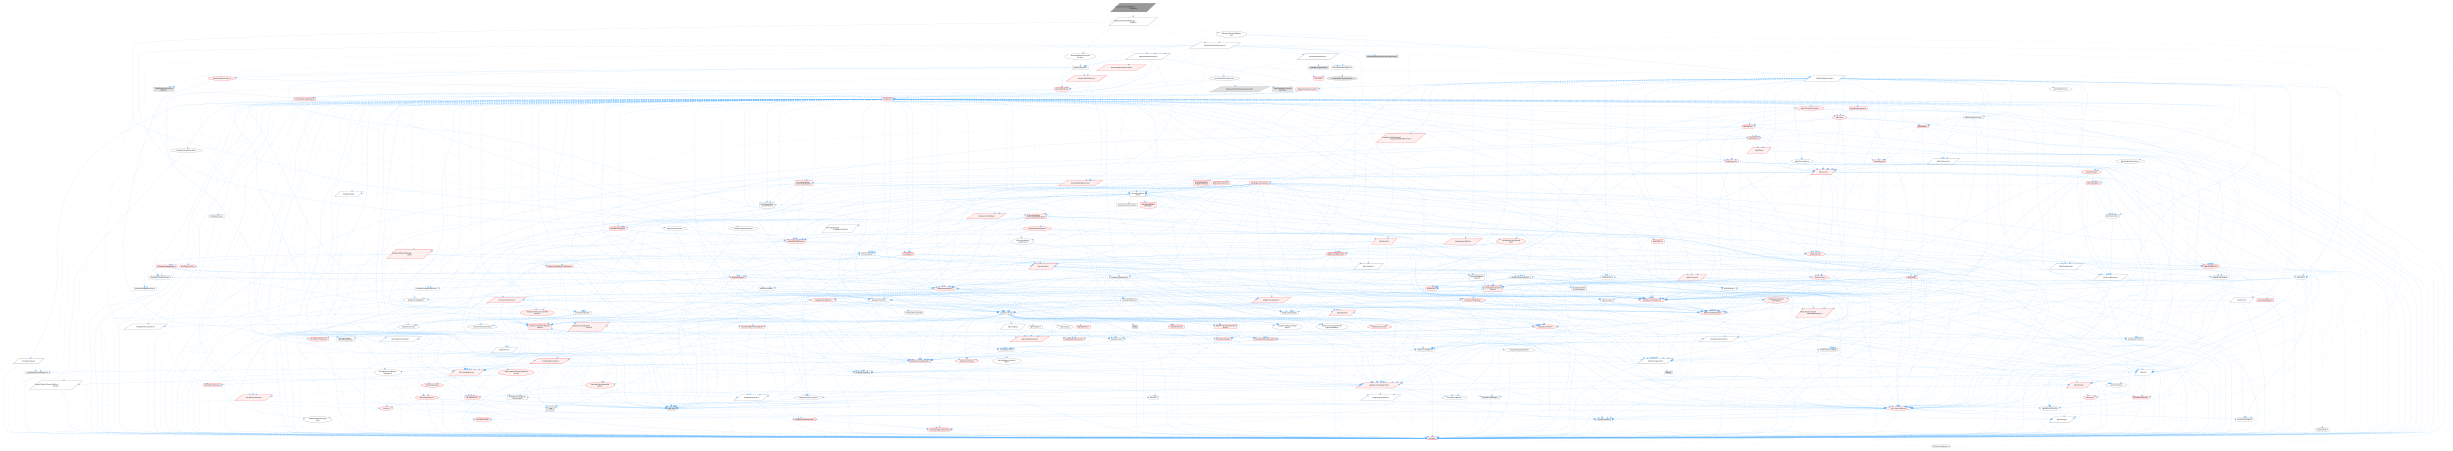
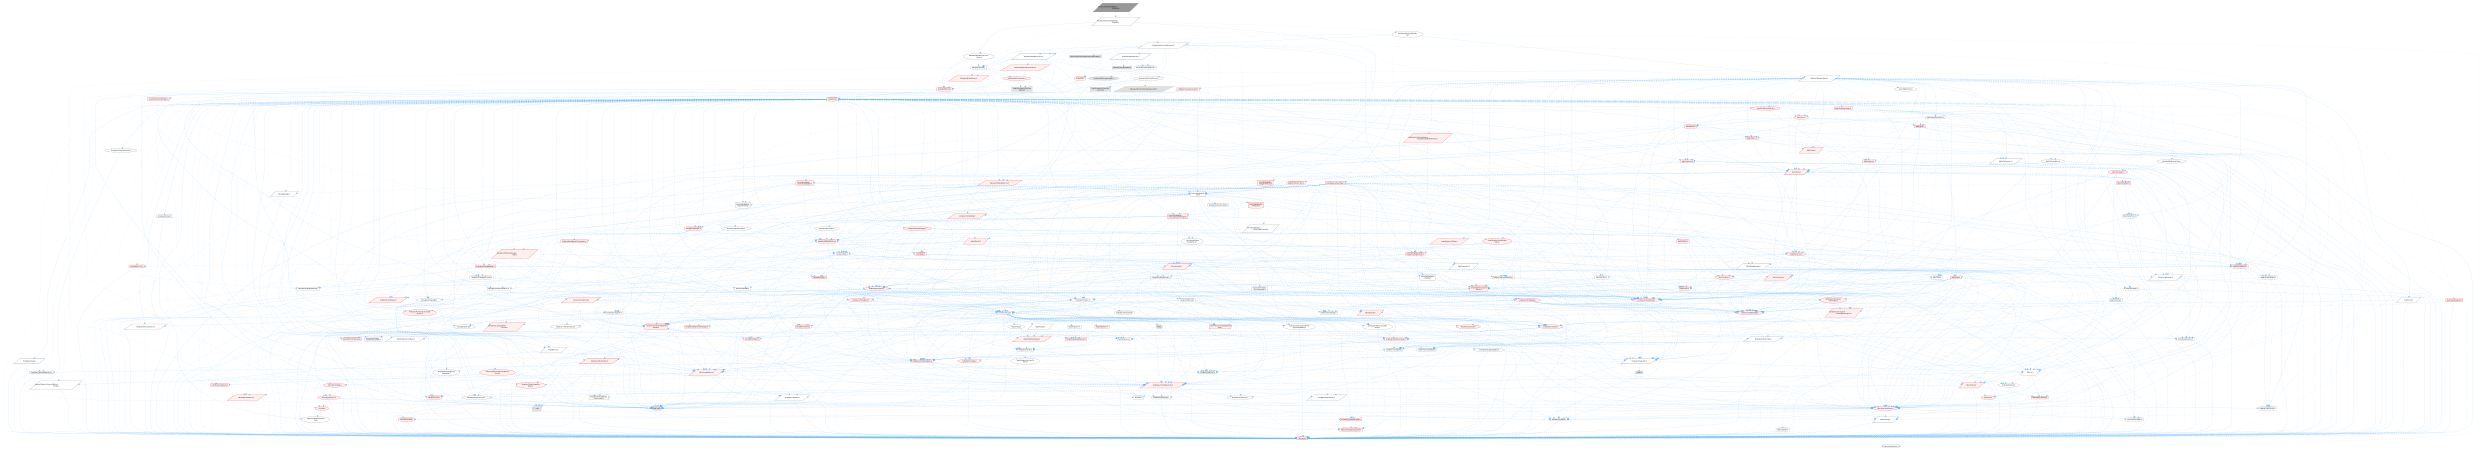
edge "UObject/WeakObjectPtrTemplates.h" -> "Templates/Tuple.h": now "UObject/WeakObjectPtrTemplates.h" -> "Containers/Map.h"
